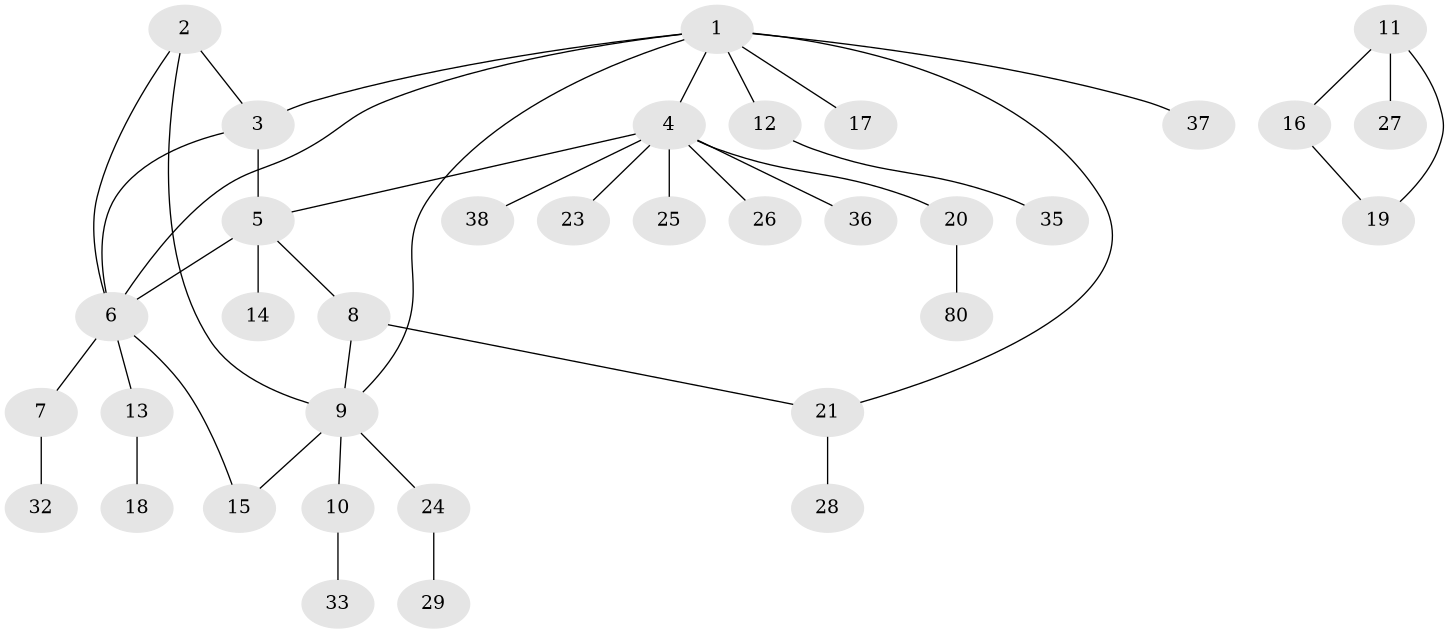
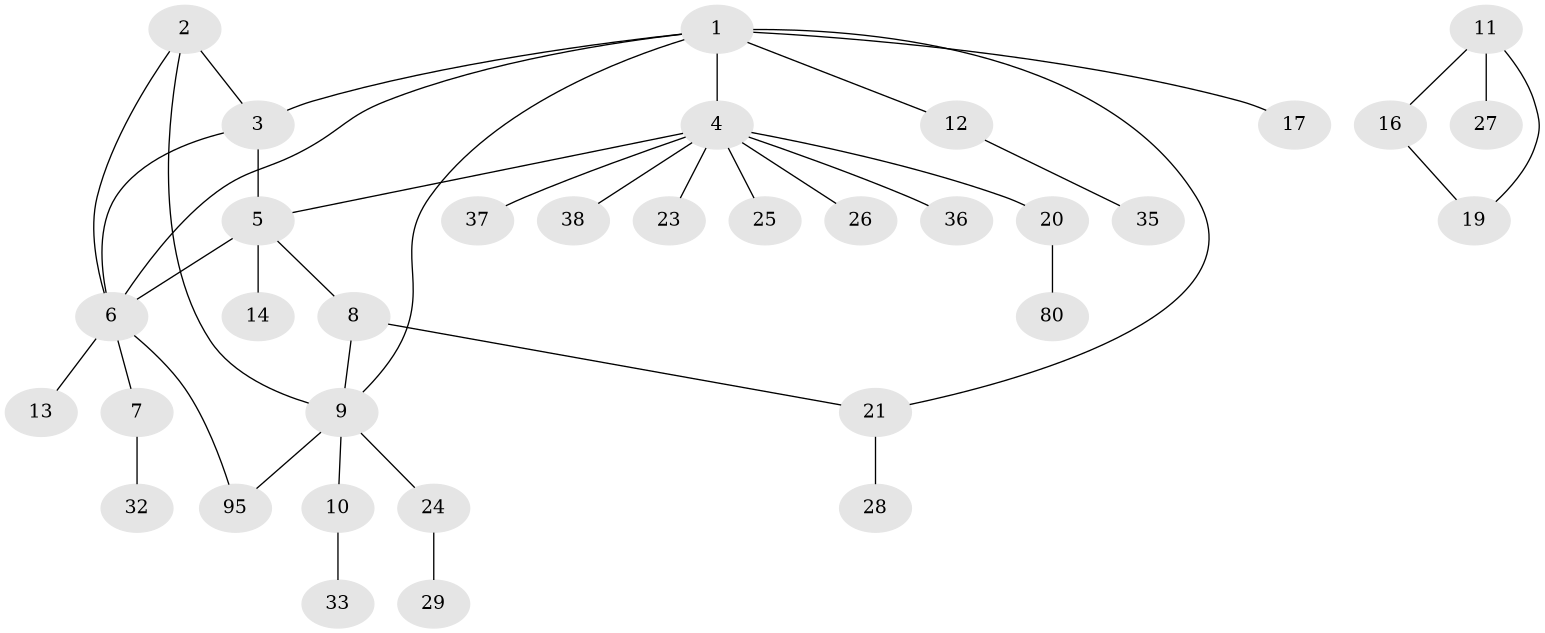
edge "1" -- "37": now "4" -- "37"
node "18": removed
node "15": label "15" -> "95"
